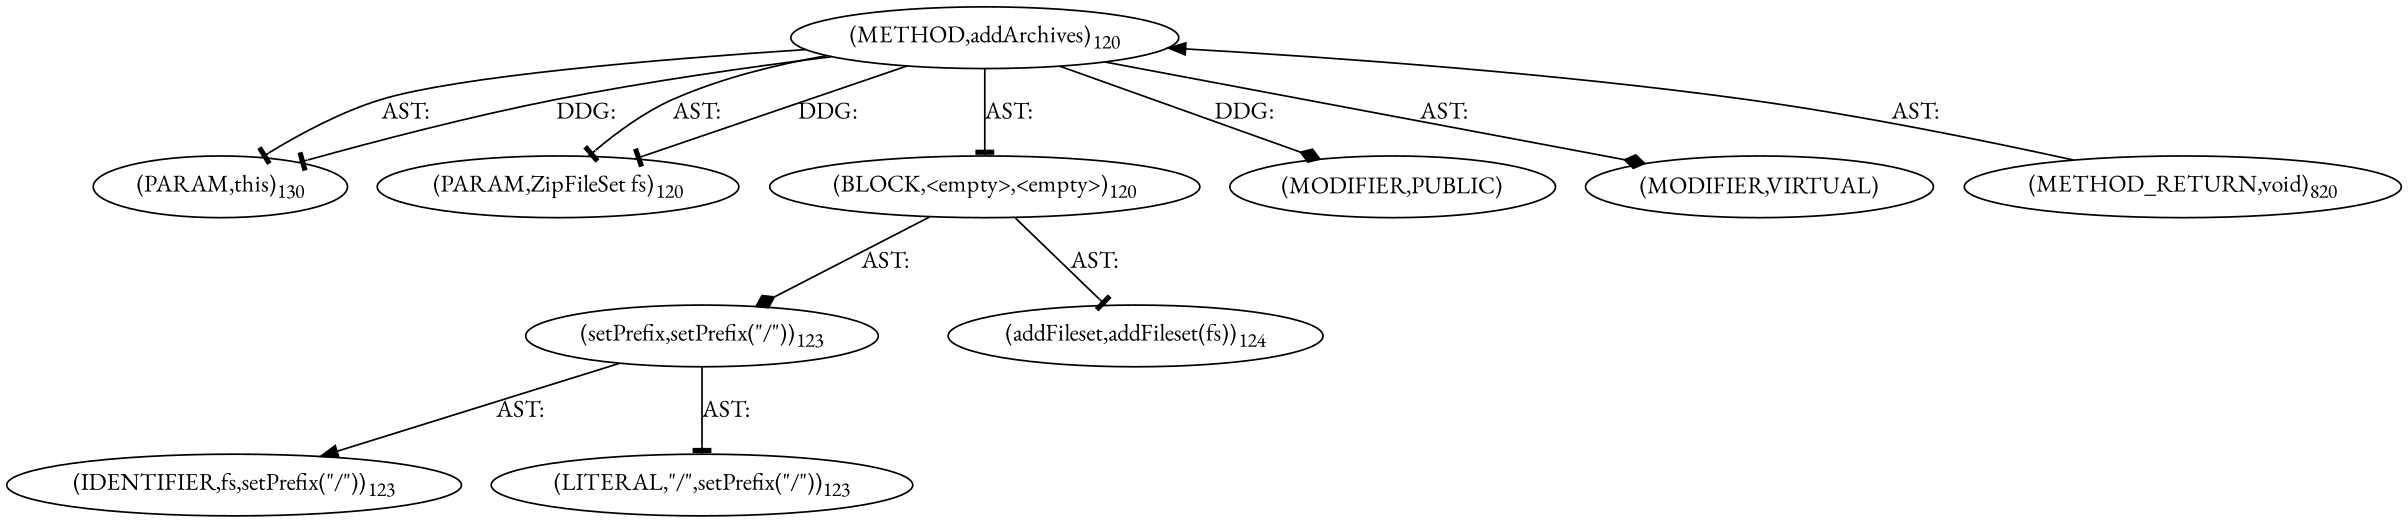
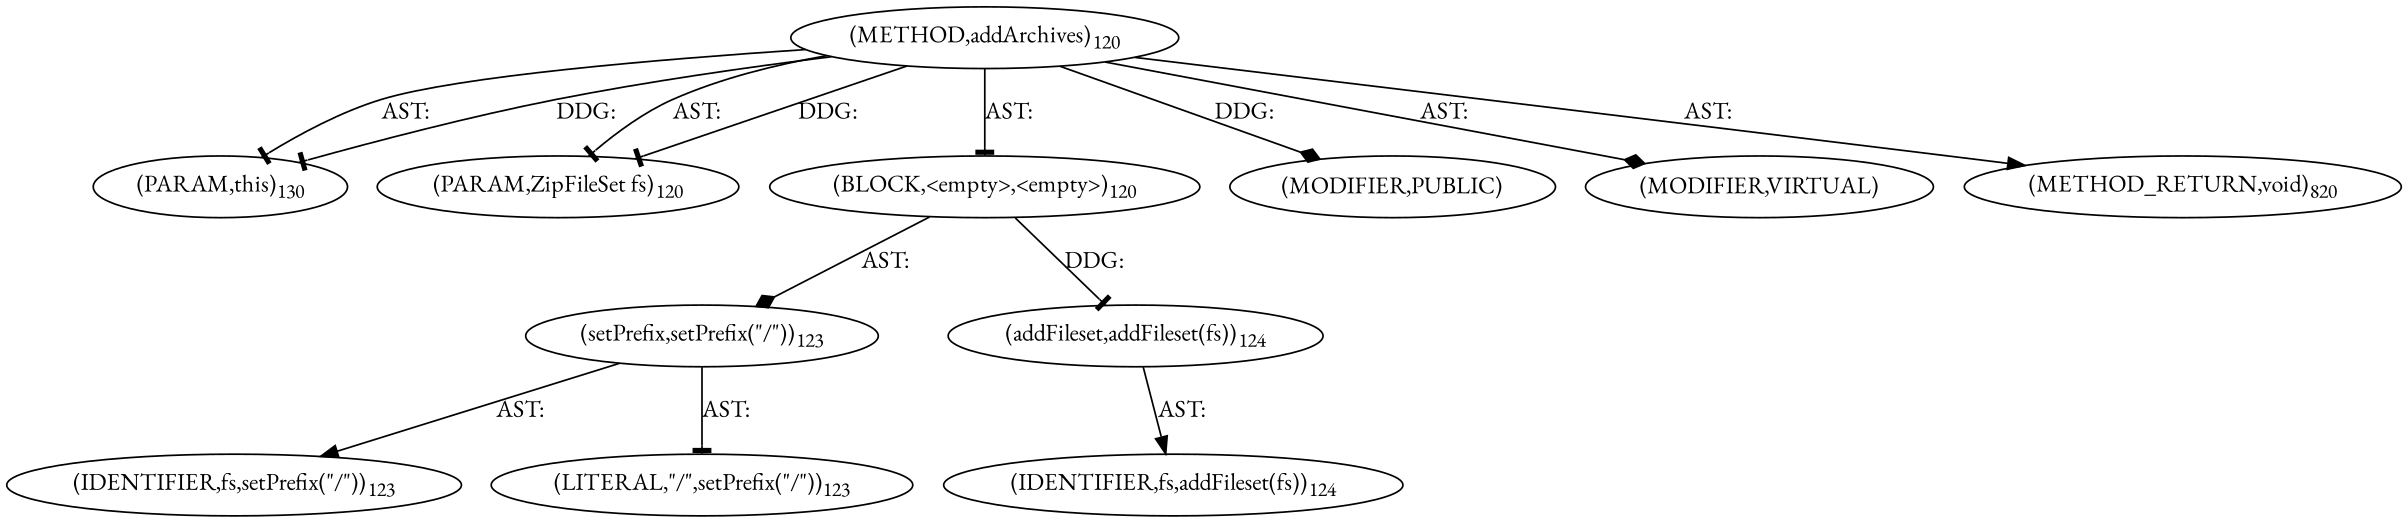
edge "(METHOD_RETURN,void)" -> "(METHOD,addArchives)": reversed
edge "(BLOCK,<empty>,<empty>)" -> "(addFileset,addFileset(fs))": label "AST: " -> "DDG: "
node "(IDENTIFIER,fs,addFileset(fs))": added
